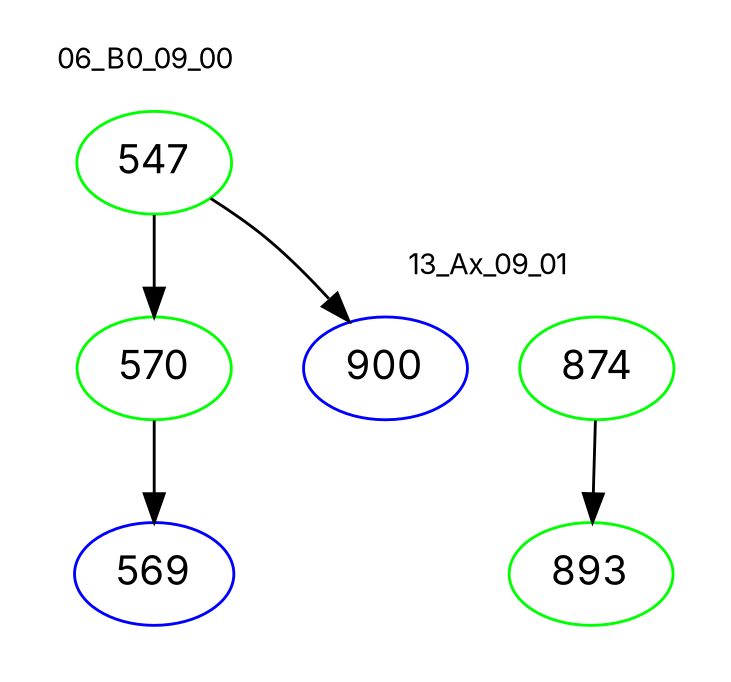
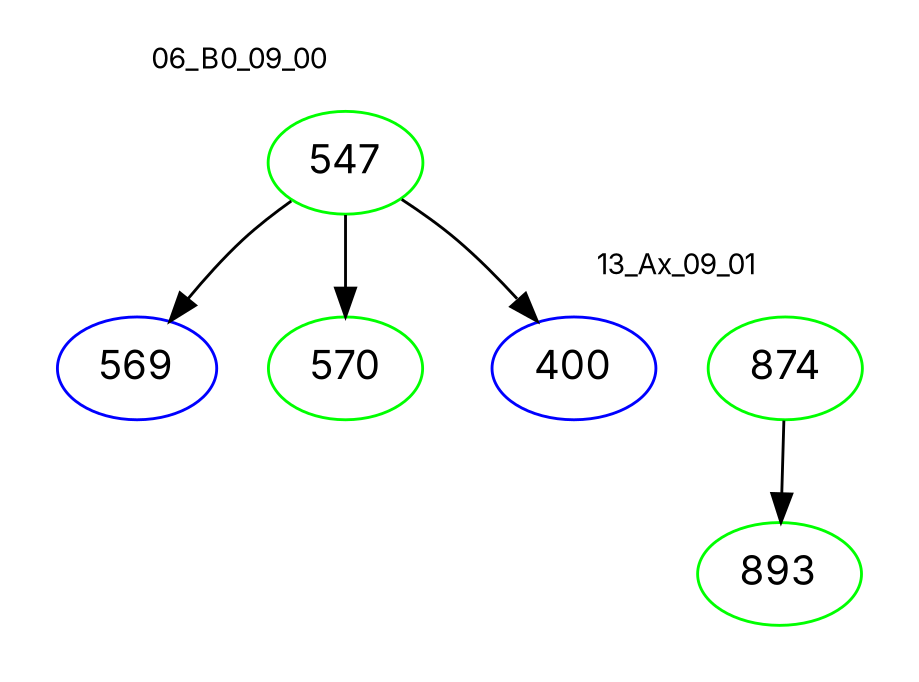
node "900": label "900" -> "400"
edge "570" -> "569": now "547" -> "569"
